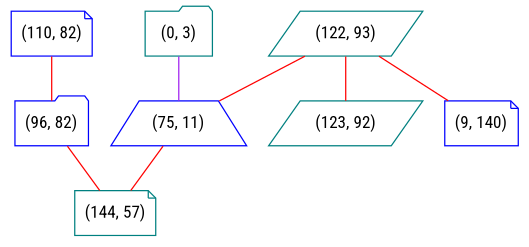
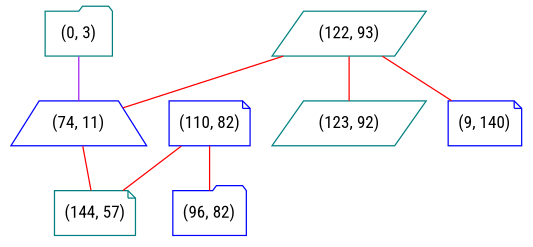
node "(75, 11)": label "(75, 11)" -> "(74, 11)"
edge "(96, 82)" -- "(144, 57)": now "(110, 82)" -- "(144, 57)"
